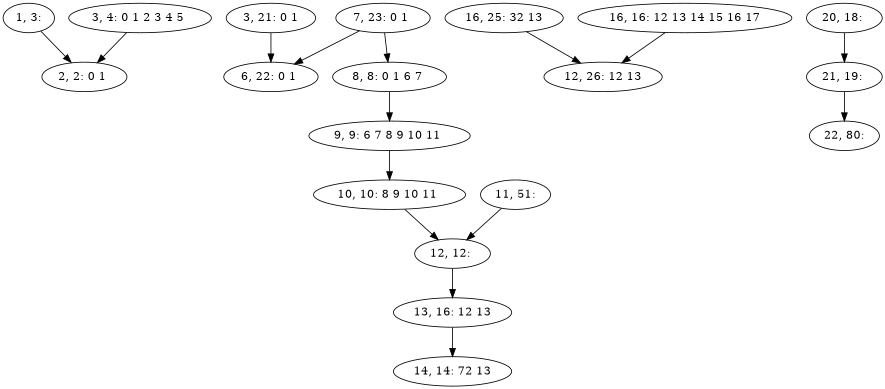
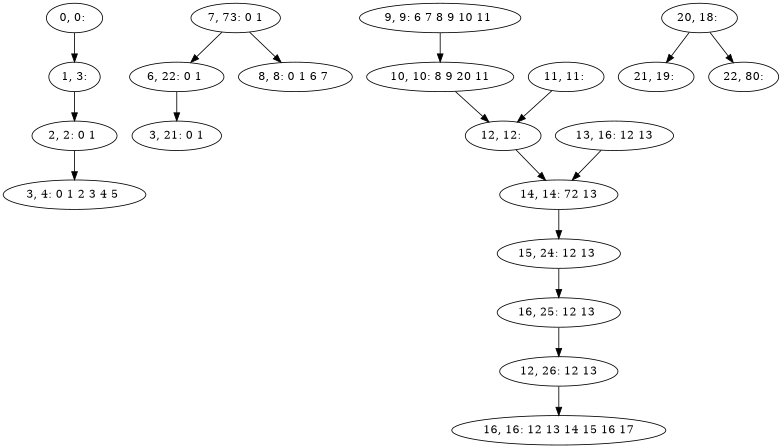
node "0, 0:": added
node "7, 23: 0 1": label "7, 23: 0 1" -> "7, 73: 0 1"
node "16, 25: 32 13": label "16, 25: 32 13" -> "16, 25: 12 13"
edge "3, 21: 0 1" -> "6, 22: 0 1": reversed
edge "3, 4: 0 1 2 3 4 5" -> "2, 2: 0 1": reversed
edge "16, 16: 12 13 14 15 16 17" -> "12, 26: 12 13": reversed
edge "8, 8: 0 1 6 7" -> "9, 9: 6 7 8 9 10 11": removed
edge "21, 19:" -> "22, 80:": now "20, 18:" -> "22, 80:"
node "10, 10: 8 9 10 11": label "10, 10: 8 9 10 11" -> "10, 10: 8 9 20 11"
node "11, 51:": label "11, 51:" -> "11, 11:"
node "15, 24: 12 13": added
edge "12, 12:" -> "13, 16: 12 13": now "12, 12:" -> "14, 14: 72 13"
